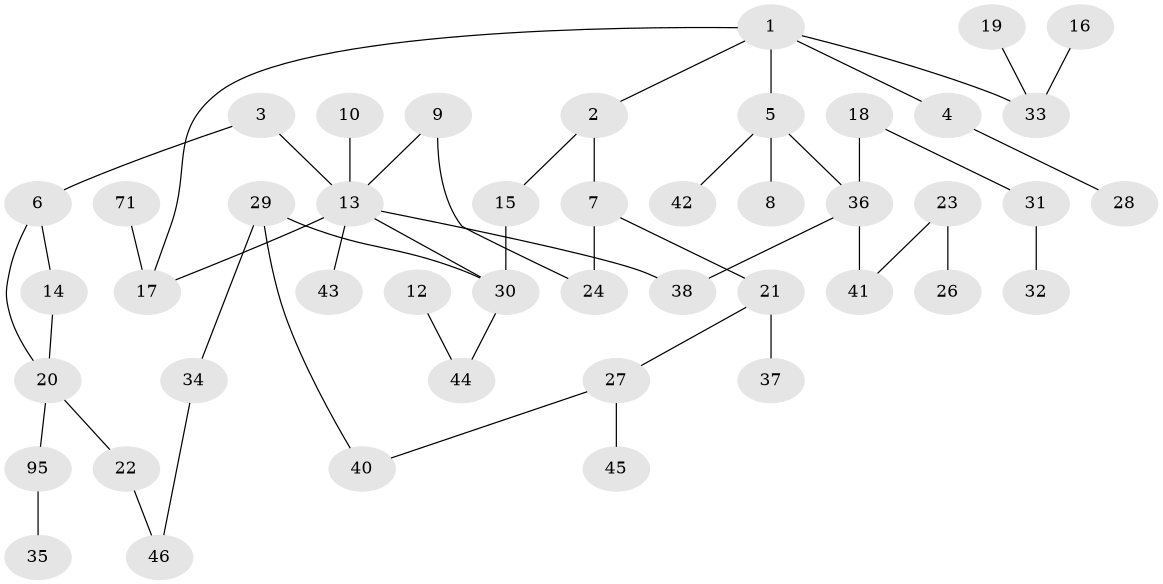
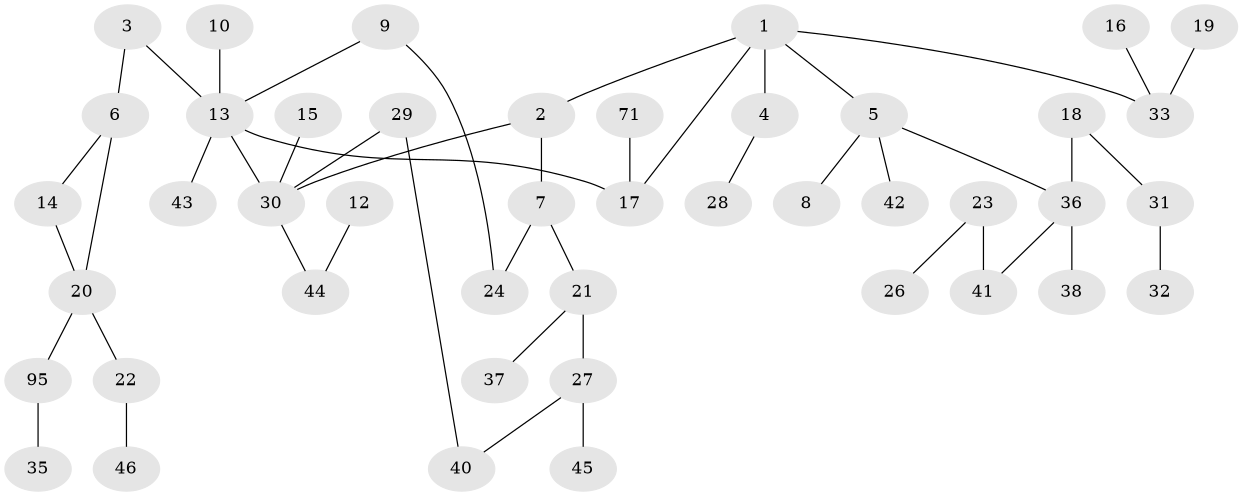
edge "2" -- "15": now "2" -- "30"
edge "13" -- "38": removed
node "34": removed
